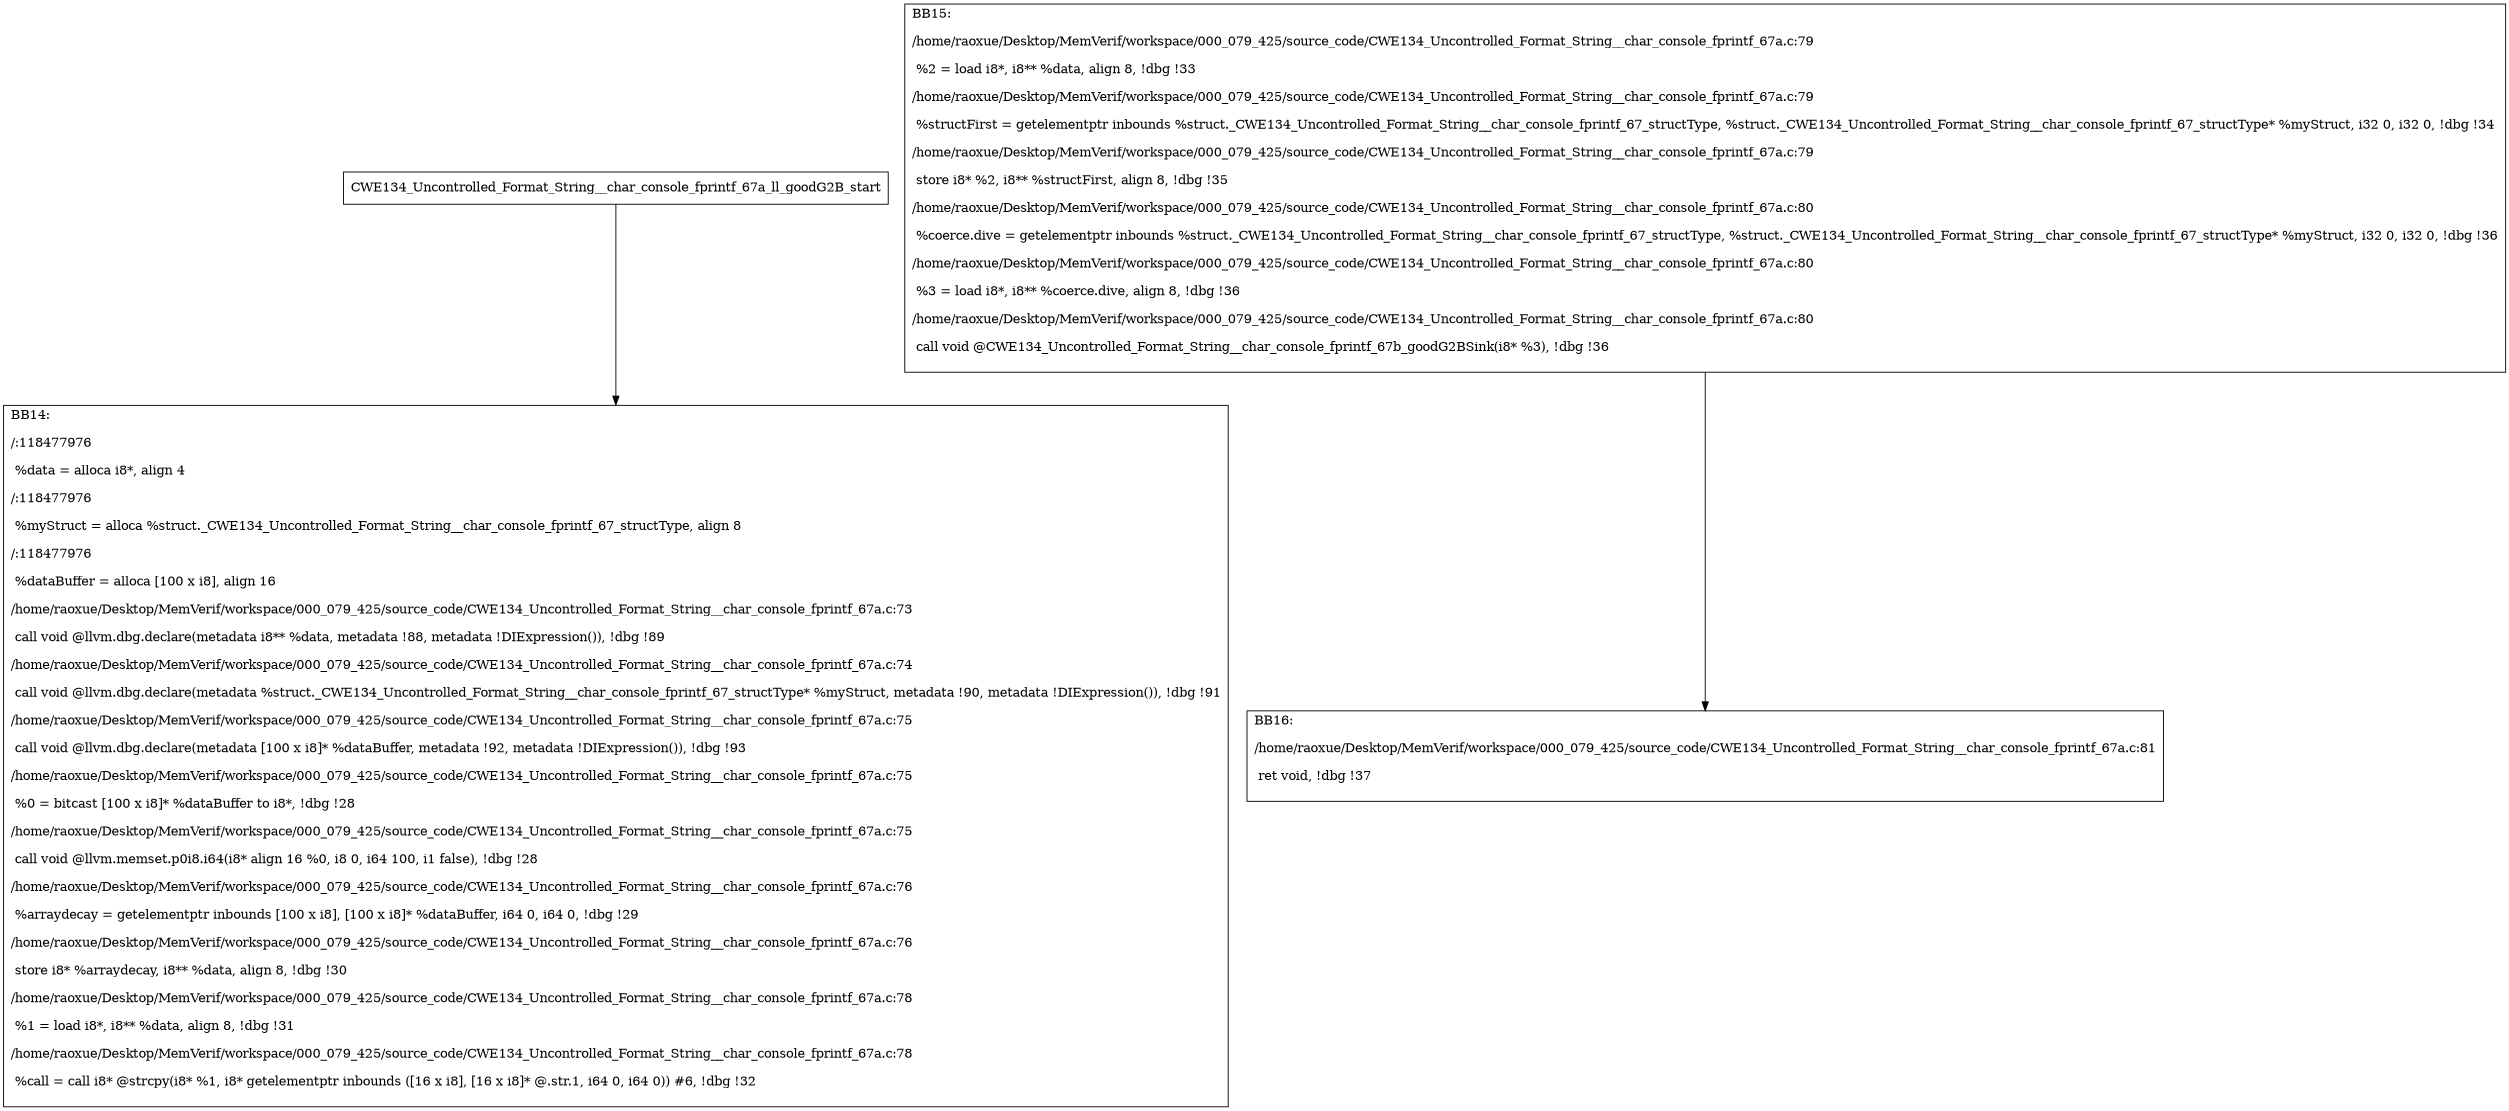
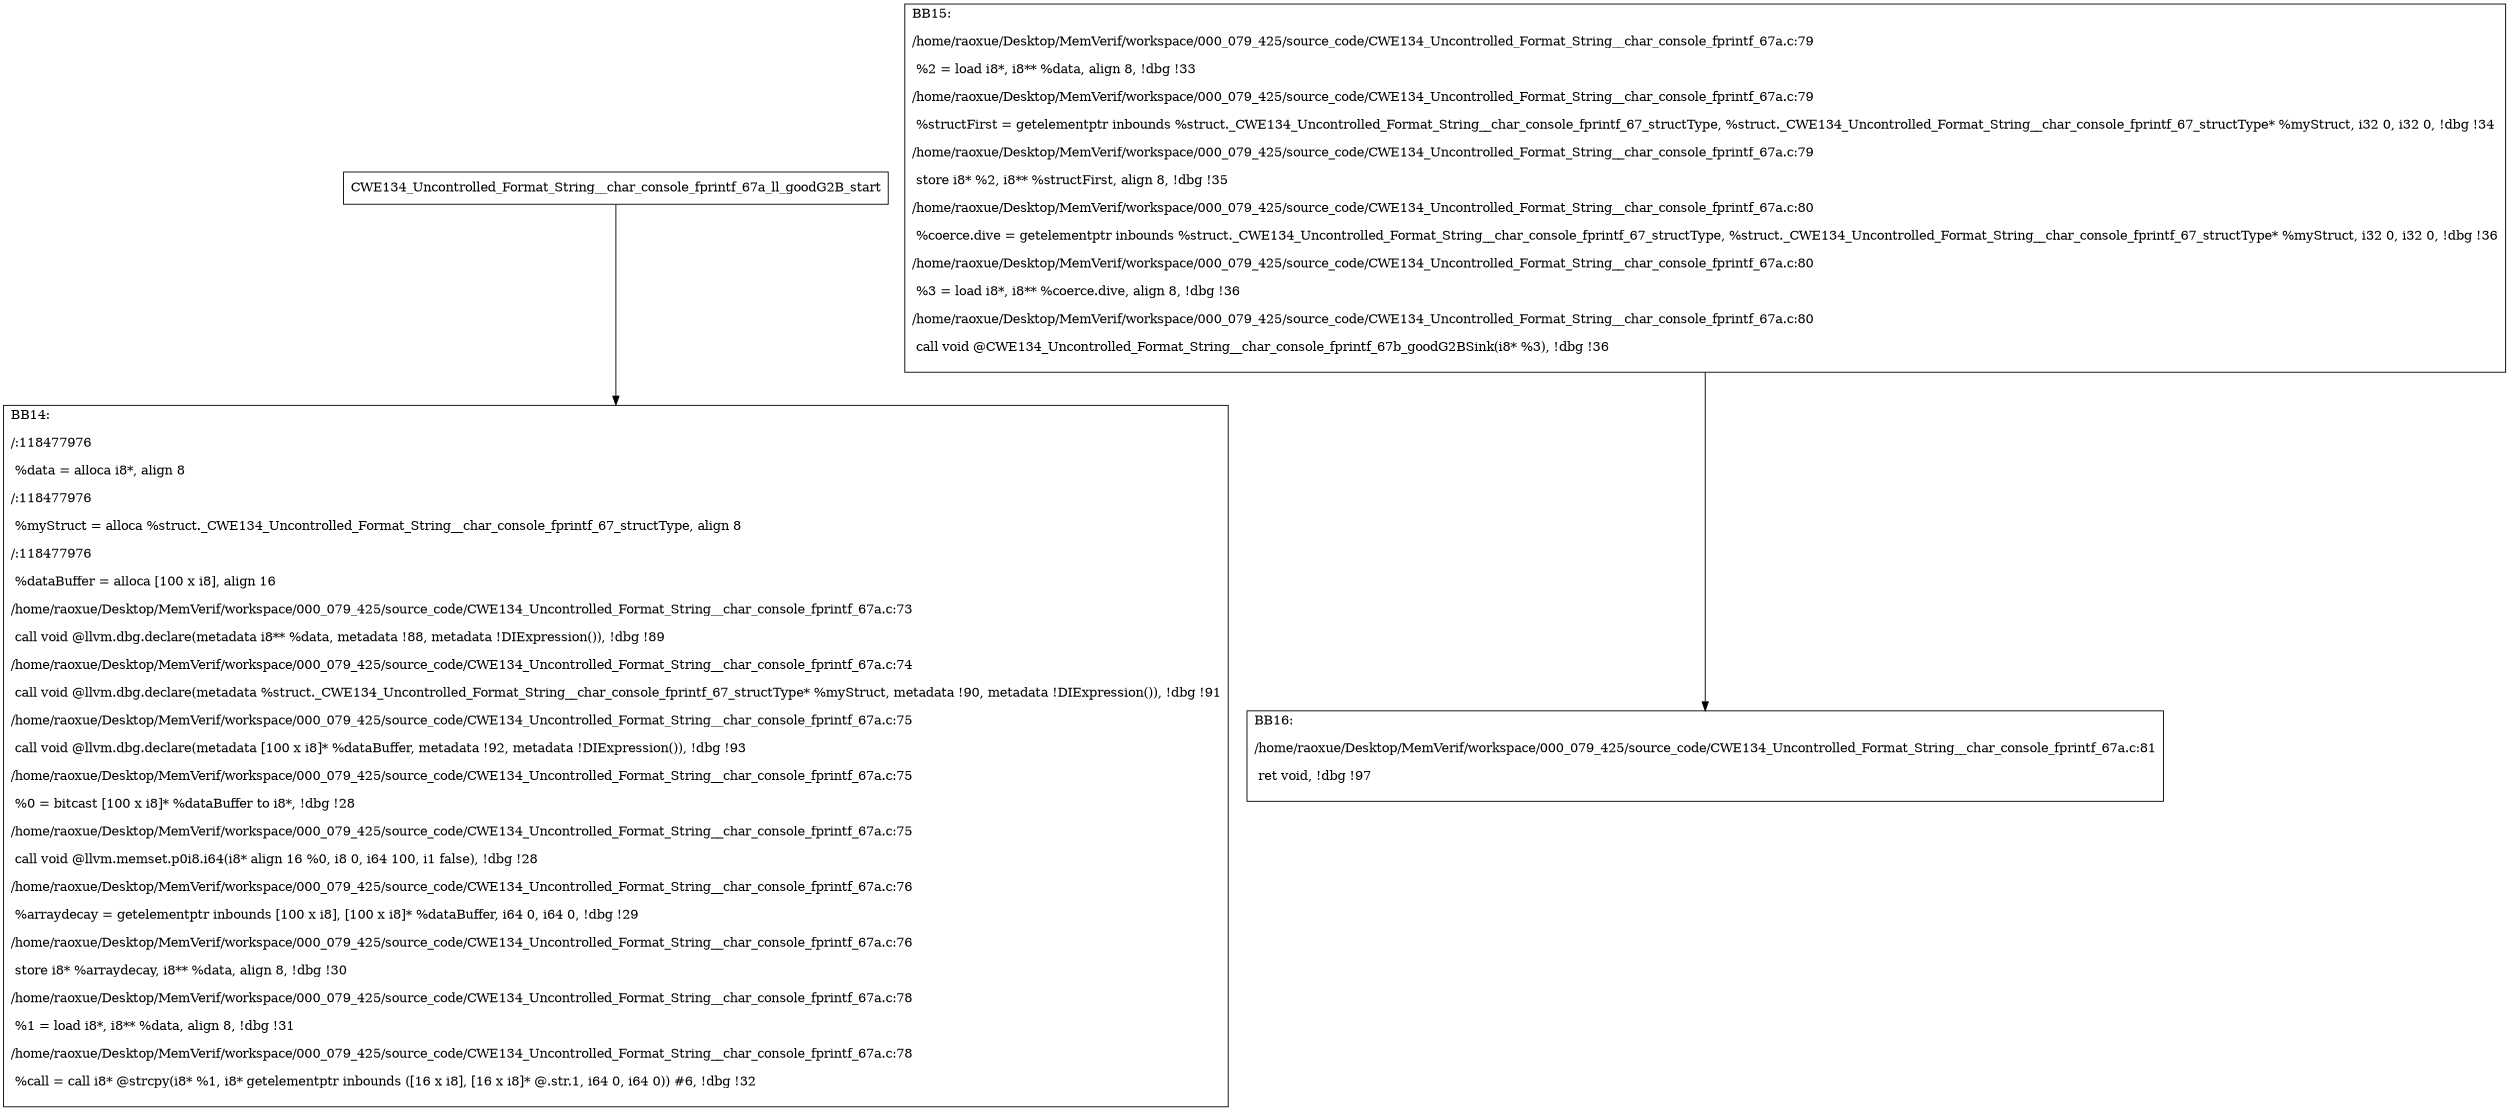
node "BB14:": text "%data = alloca i8*, align 4" -> "%data = alloca i8*, align 8"
node "BB16:": text "ret void, !dbg !37" -> "ret void, !dbg !97"
